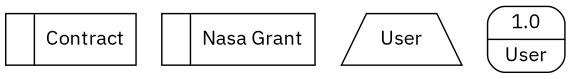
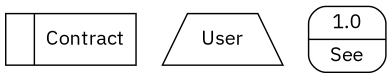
node "Nasa Grant": removed
node "1.0": text "User" -> "See"
